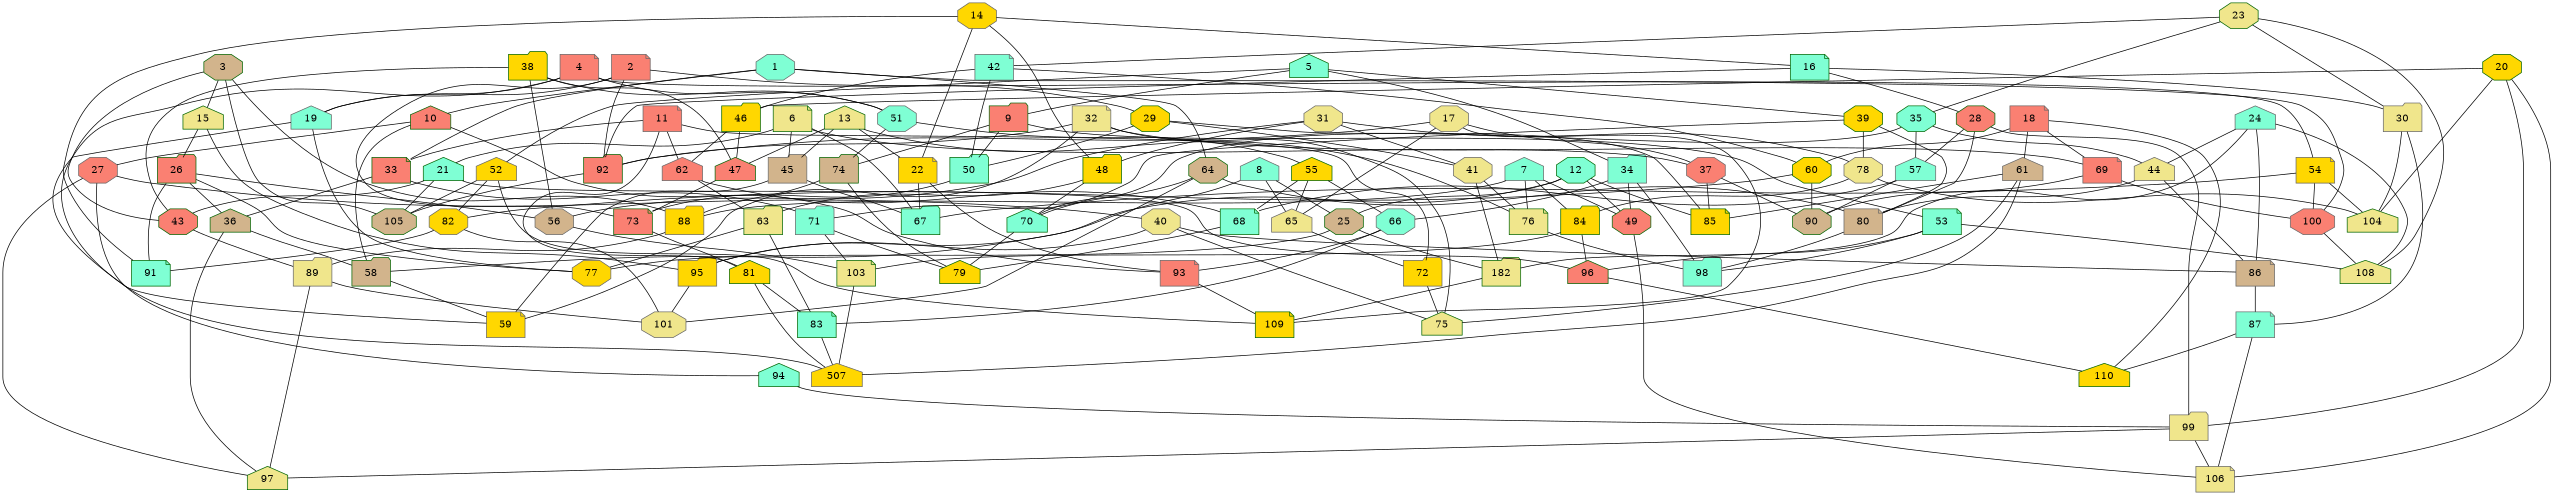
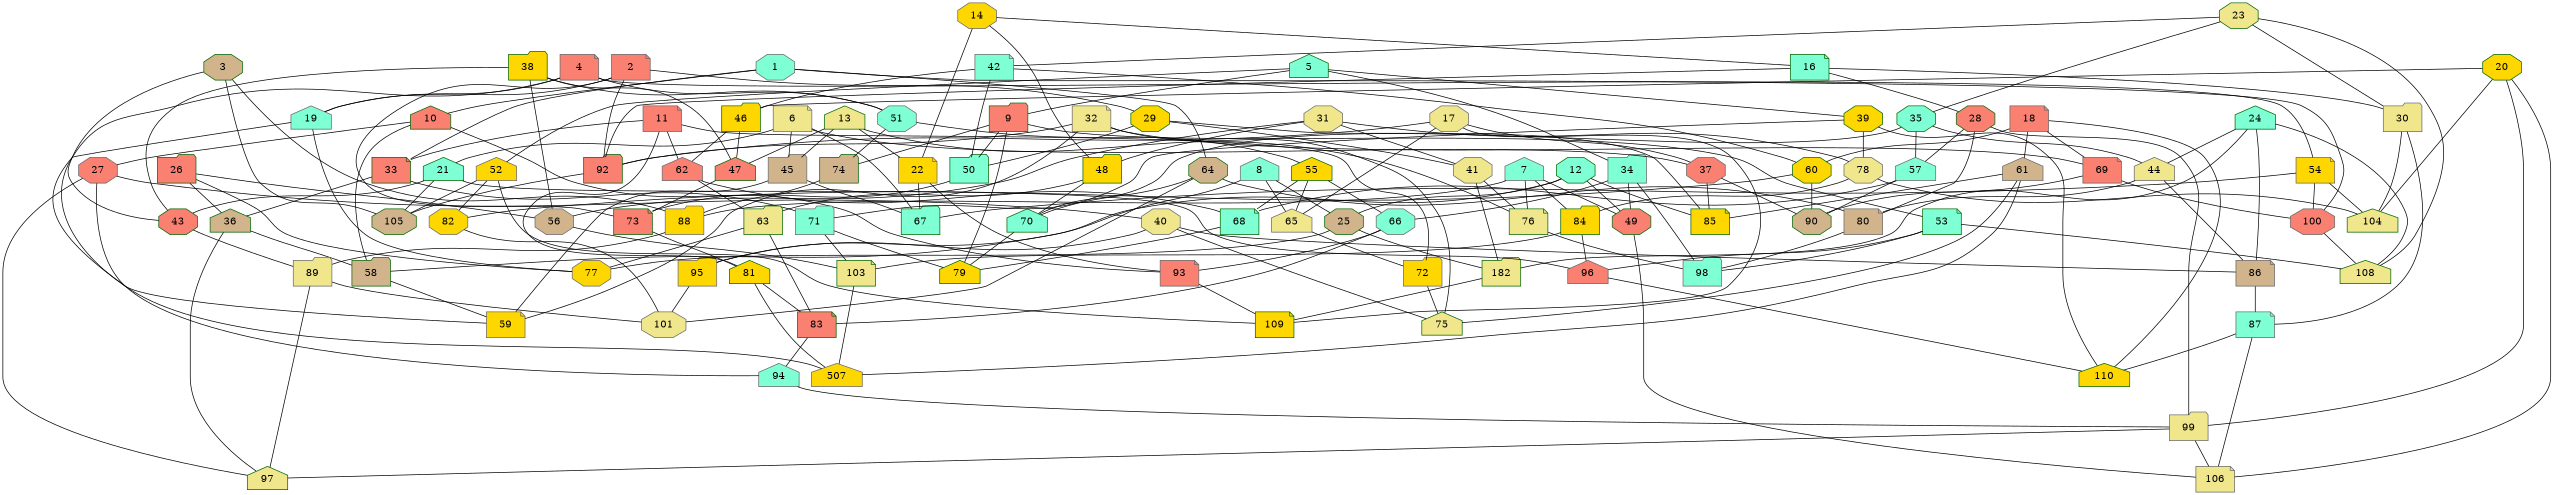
node "15": removed
node "6": color darkgreen -> gray40
node "24": color gray40 -> darkgreen
edge "39" -- "80": now "39" -- "110"
edge "74" -- "79": now "9" -- "79"
node "91": removed
node "96": color darkgreen -> gray40
node "83": fillcolor aquamarine -> salmon
edge "83" -- "507": now "83" -- "94"
node "94": color darkgreen -> gray40
